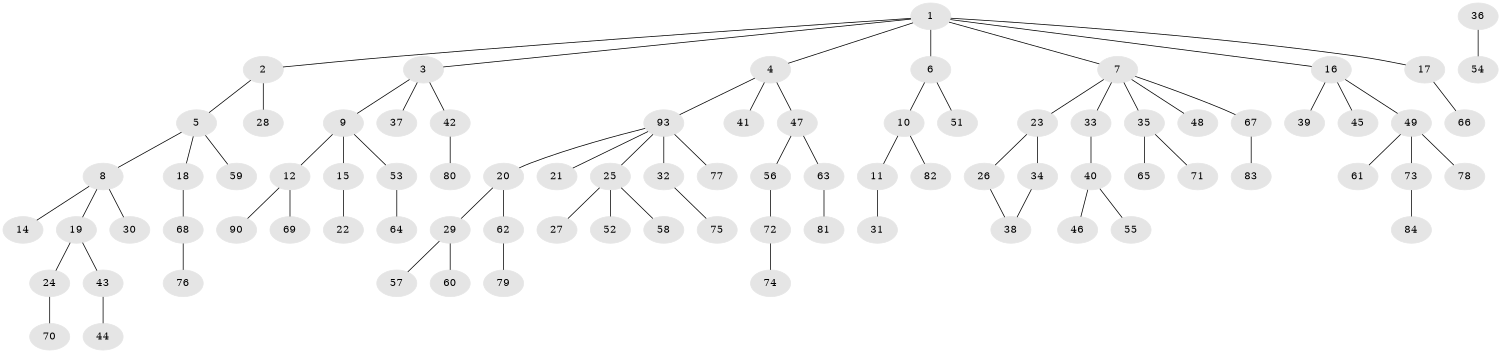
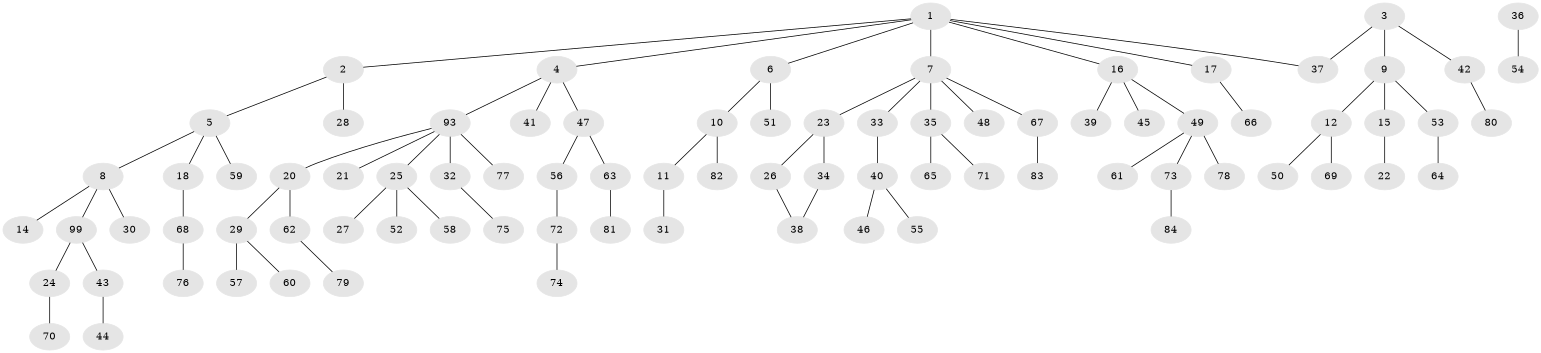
edge "1" -- "3": now "1" -- "37"
node "19": label "19" -> "99"
node "90": label "90" -> "50"
